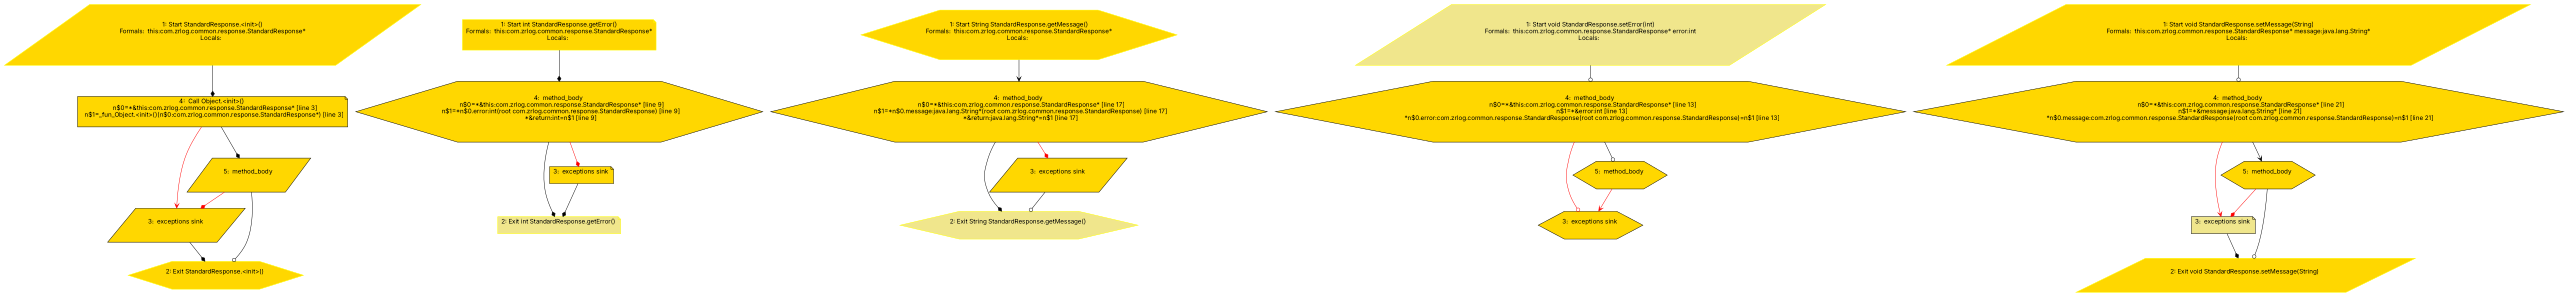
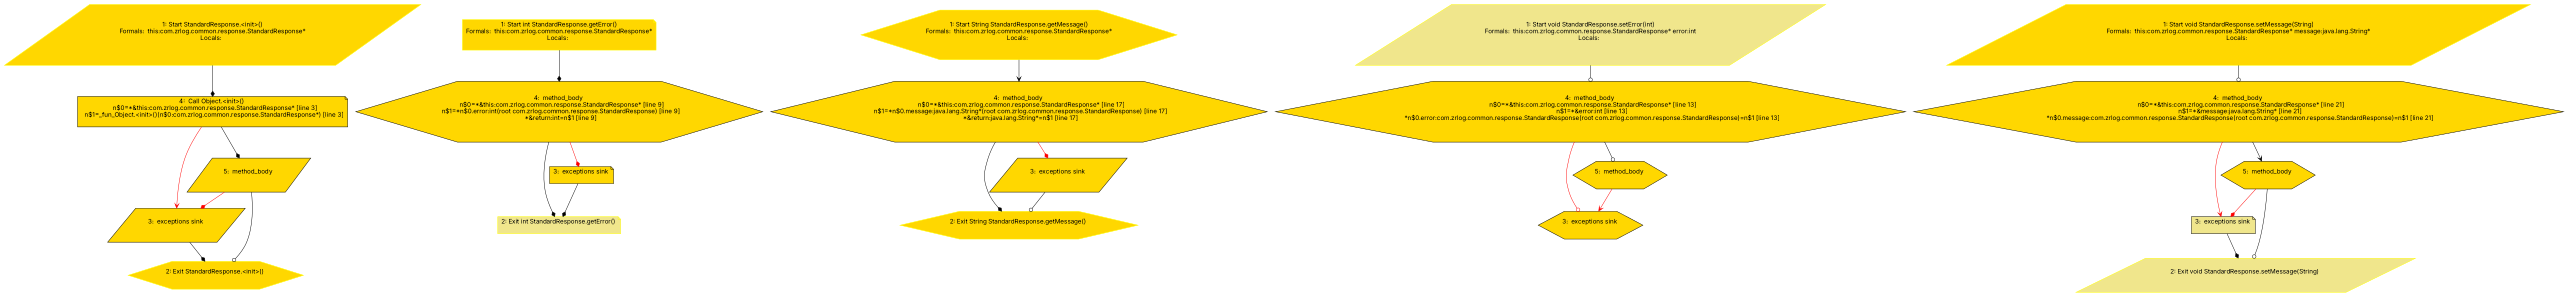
node "2: Exit String StandardResponse.getMessage()": fillcolor khaki -> gold
node "2: Exit void StandardResponse.setMessage(String)": fillcolor gold -> khaki
